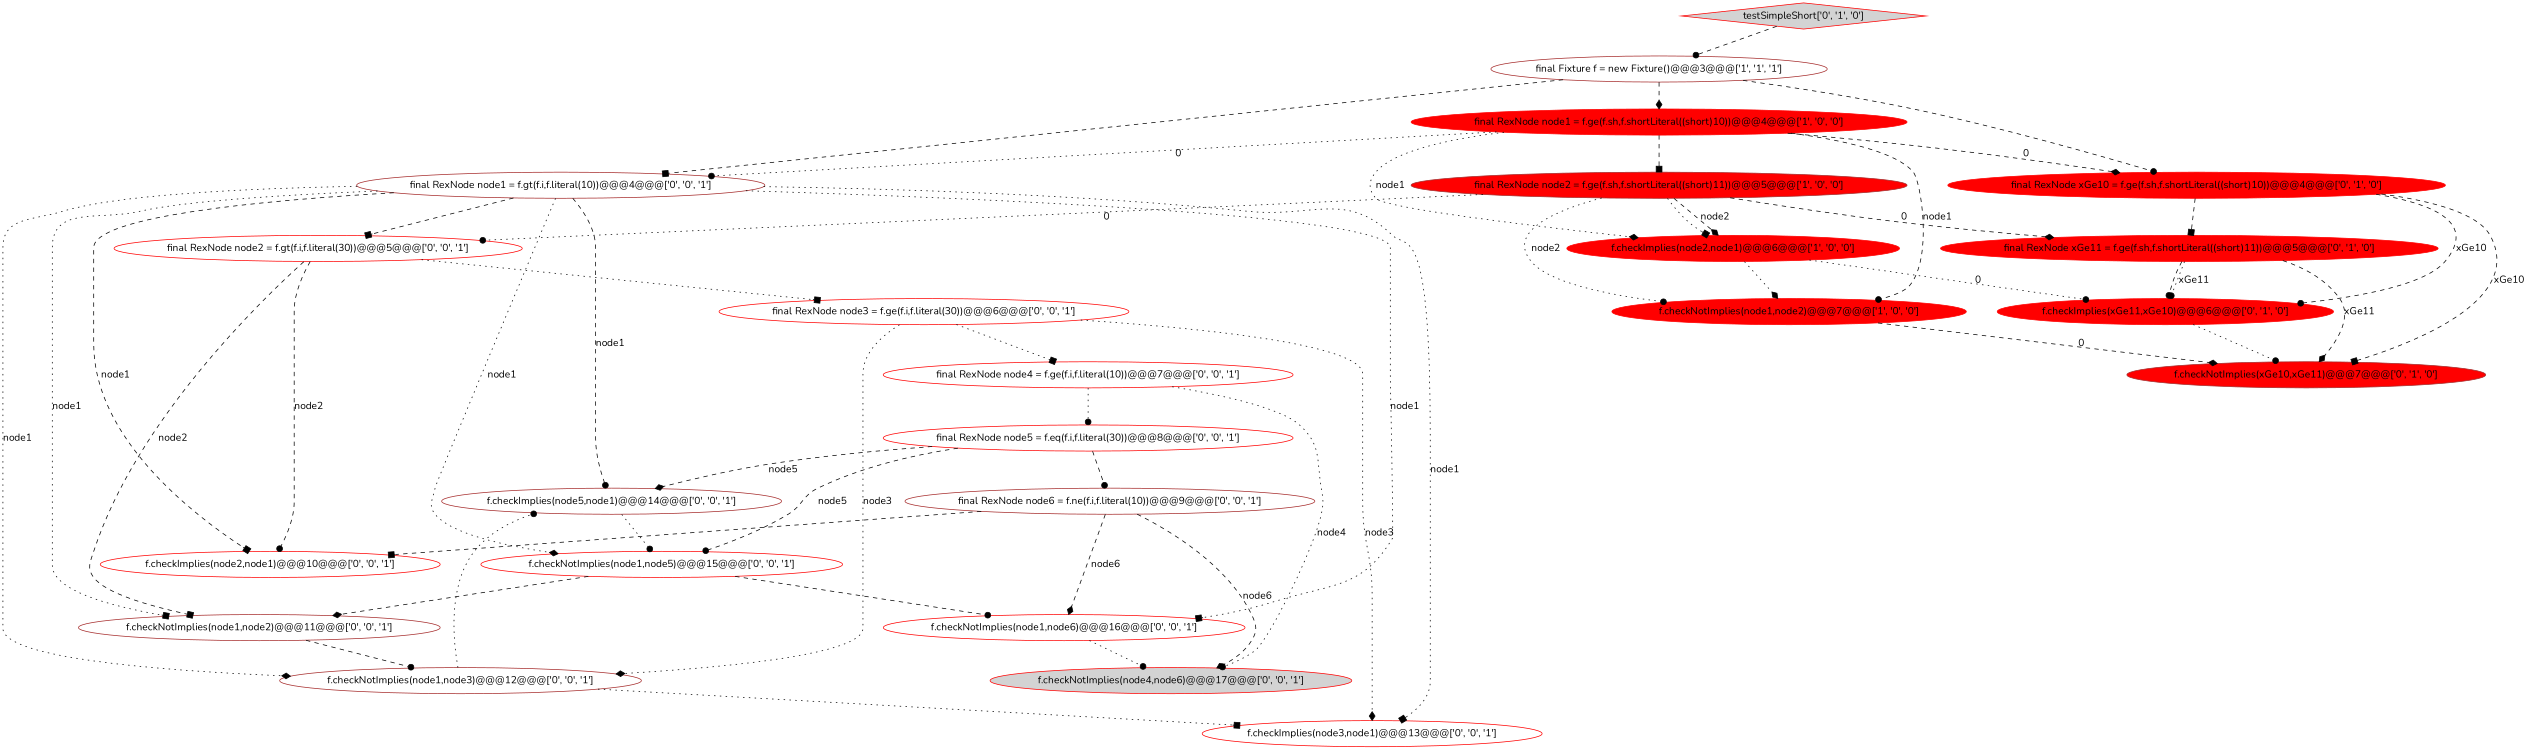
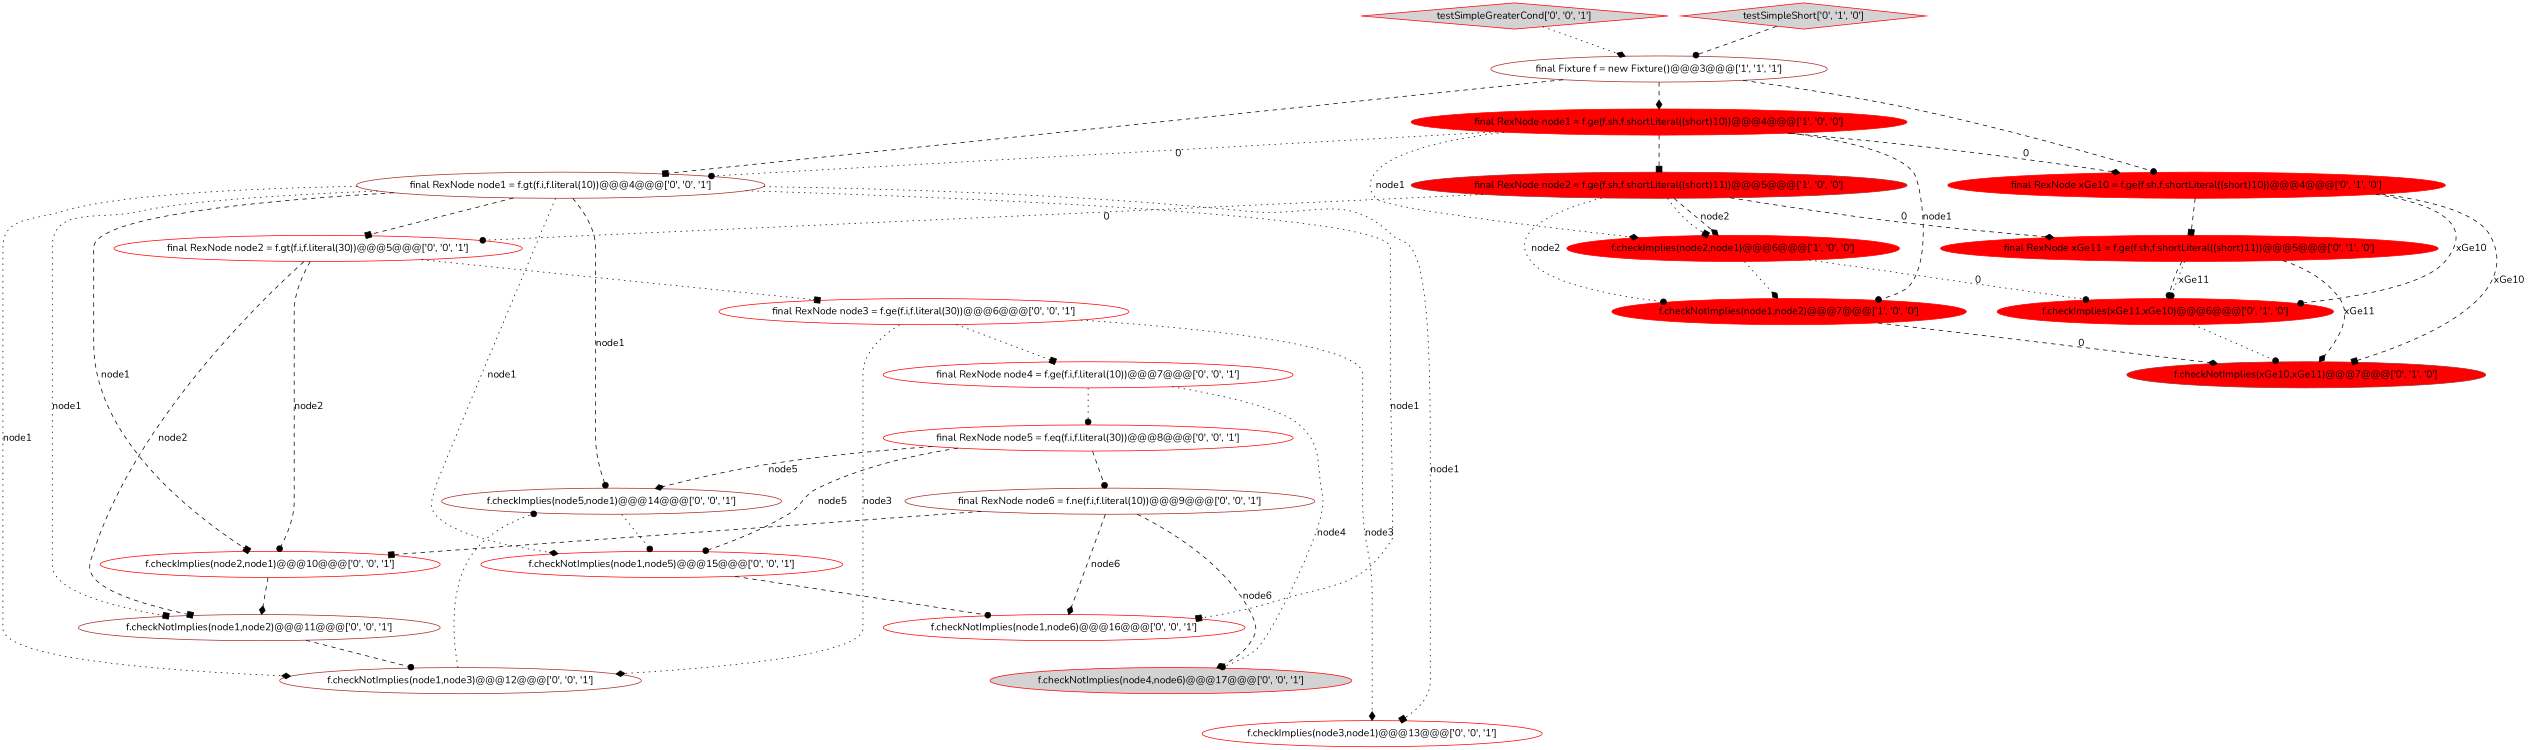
node "testSimpleGreaterCond['0', '0', '1']": added
edge "f.checkNotImplies(node1,node5)@@@15@@@['0', '0', '1']" -> "f.checkNotImplies(node1,node2)@@@11@@@['0', '0', '1']": now "f.checkImplies(node2,node1)@@@10@@@['0', '0', '1']" -> "f.checkNotImplies(node1,node2)@@@11@@@['0', '0', '1']"
edge "f.checkNotImplies(node1,node6)@@@16@@@['0', '0', '1']" -> "f.checkNotImplies(node4,node6)@@@17@@@['0', '0', '1']": removed
edge "f.checkNotImplies(node1,node3)@@@12@@@['0', '0', '1']" -> "f.checkImplies(node3,node1)@@@13@@@['0', '0', '1']": removed
